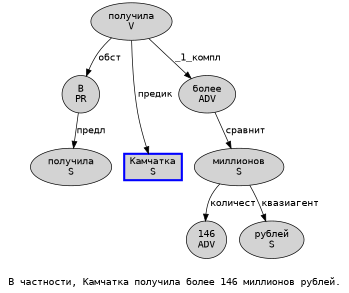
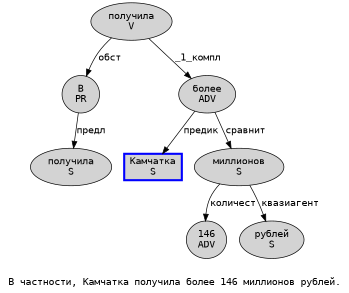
edge "получила V" -> "Камчатка S": now "более ADV" -> "Камчатка S"
